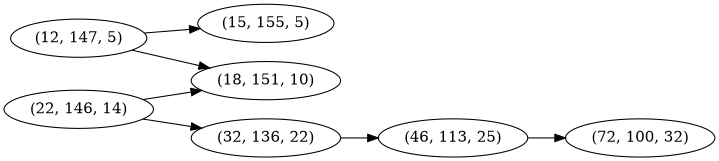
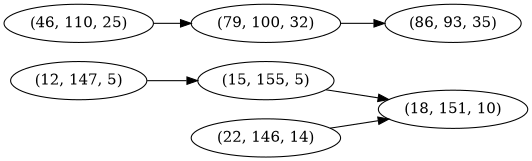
node "(86, 93, 35)": added
edge "(12, 147, 5)" -> "(18, 151, 10)": now "(15, 155, 5)" -> "(18, 151, 10)"
node "(32, 136, 22)": removed
node "(46, 113, 25)": label "(46, 113, 25)" -> "(46, 110, 25)"
node "(72, 100, 32)": label "(72, 100, 32)" -> "(79, 100, 32)"
